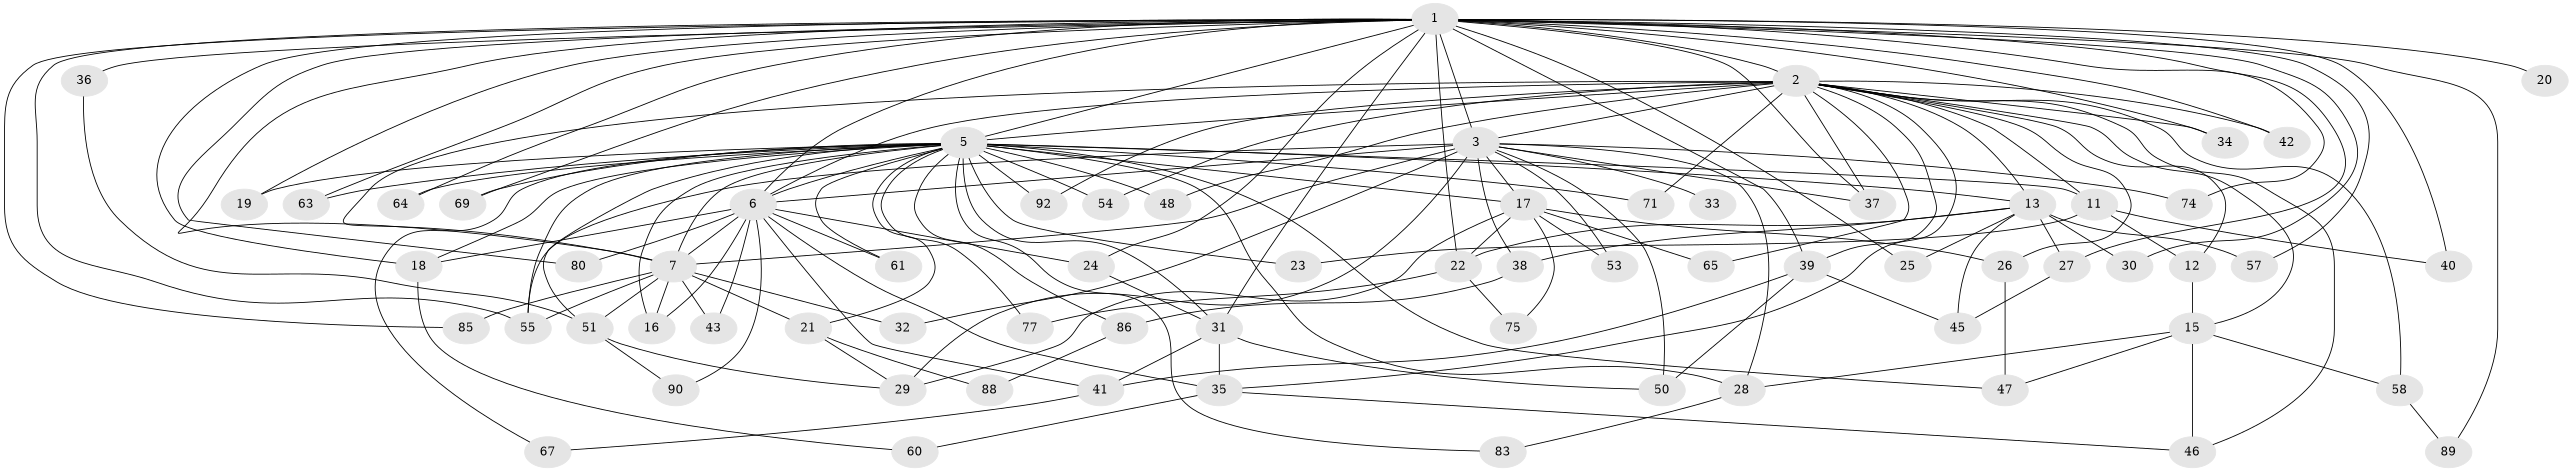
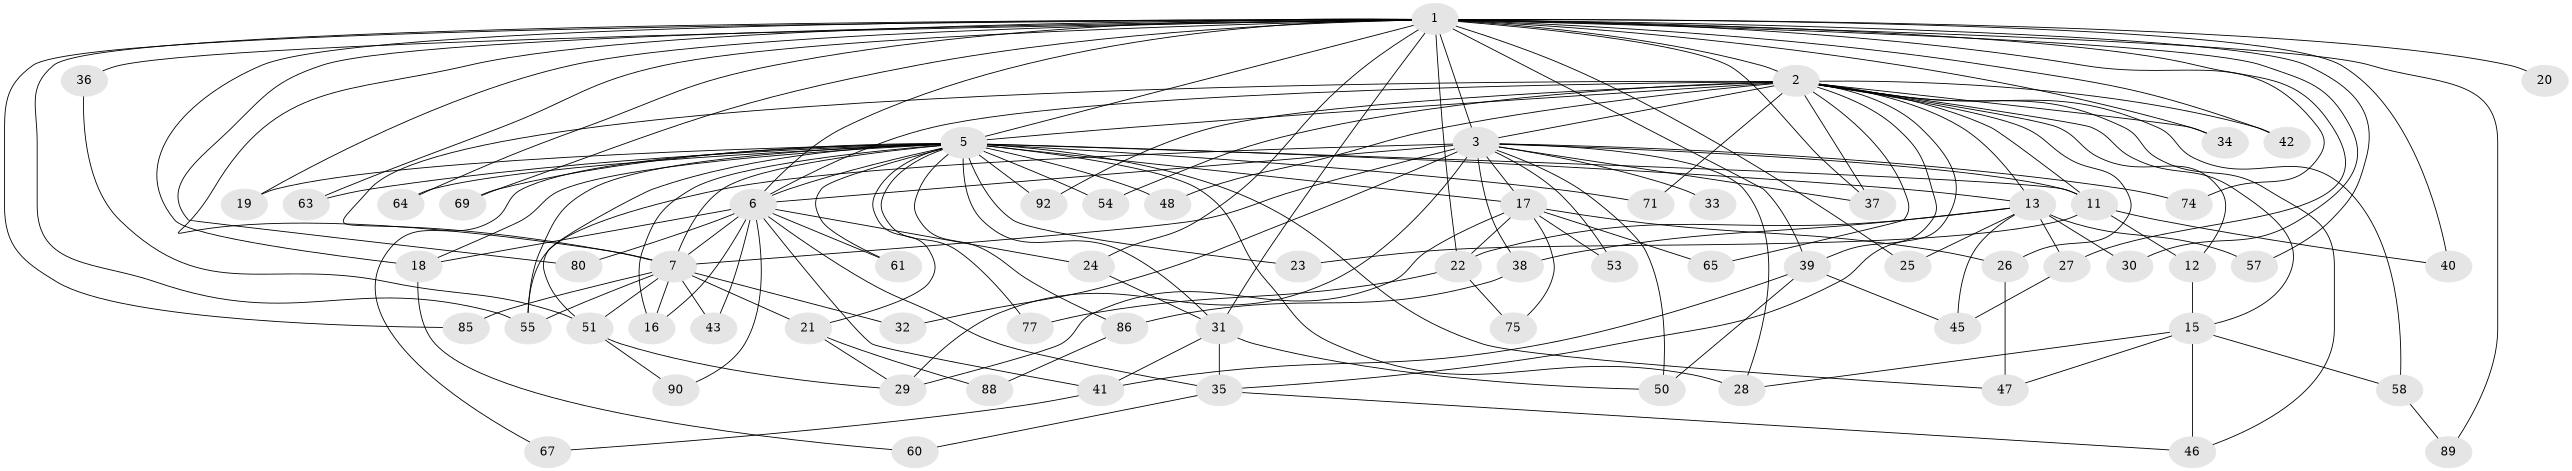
edge "3" -- "11": added
node "83": removed
